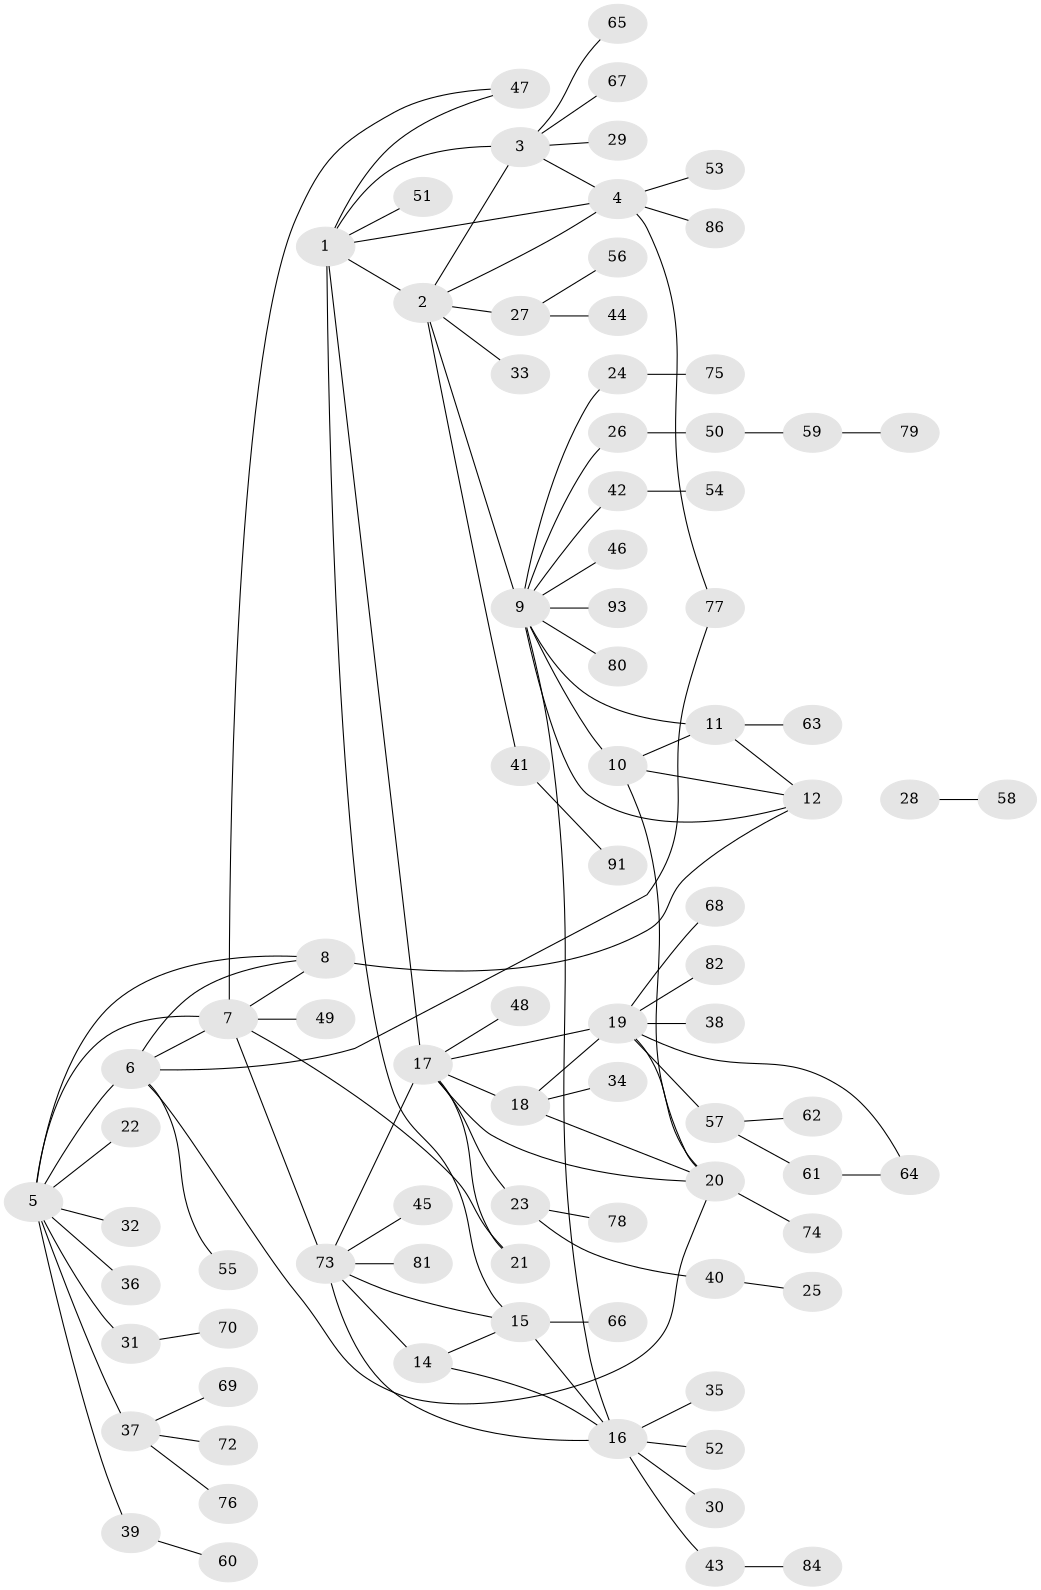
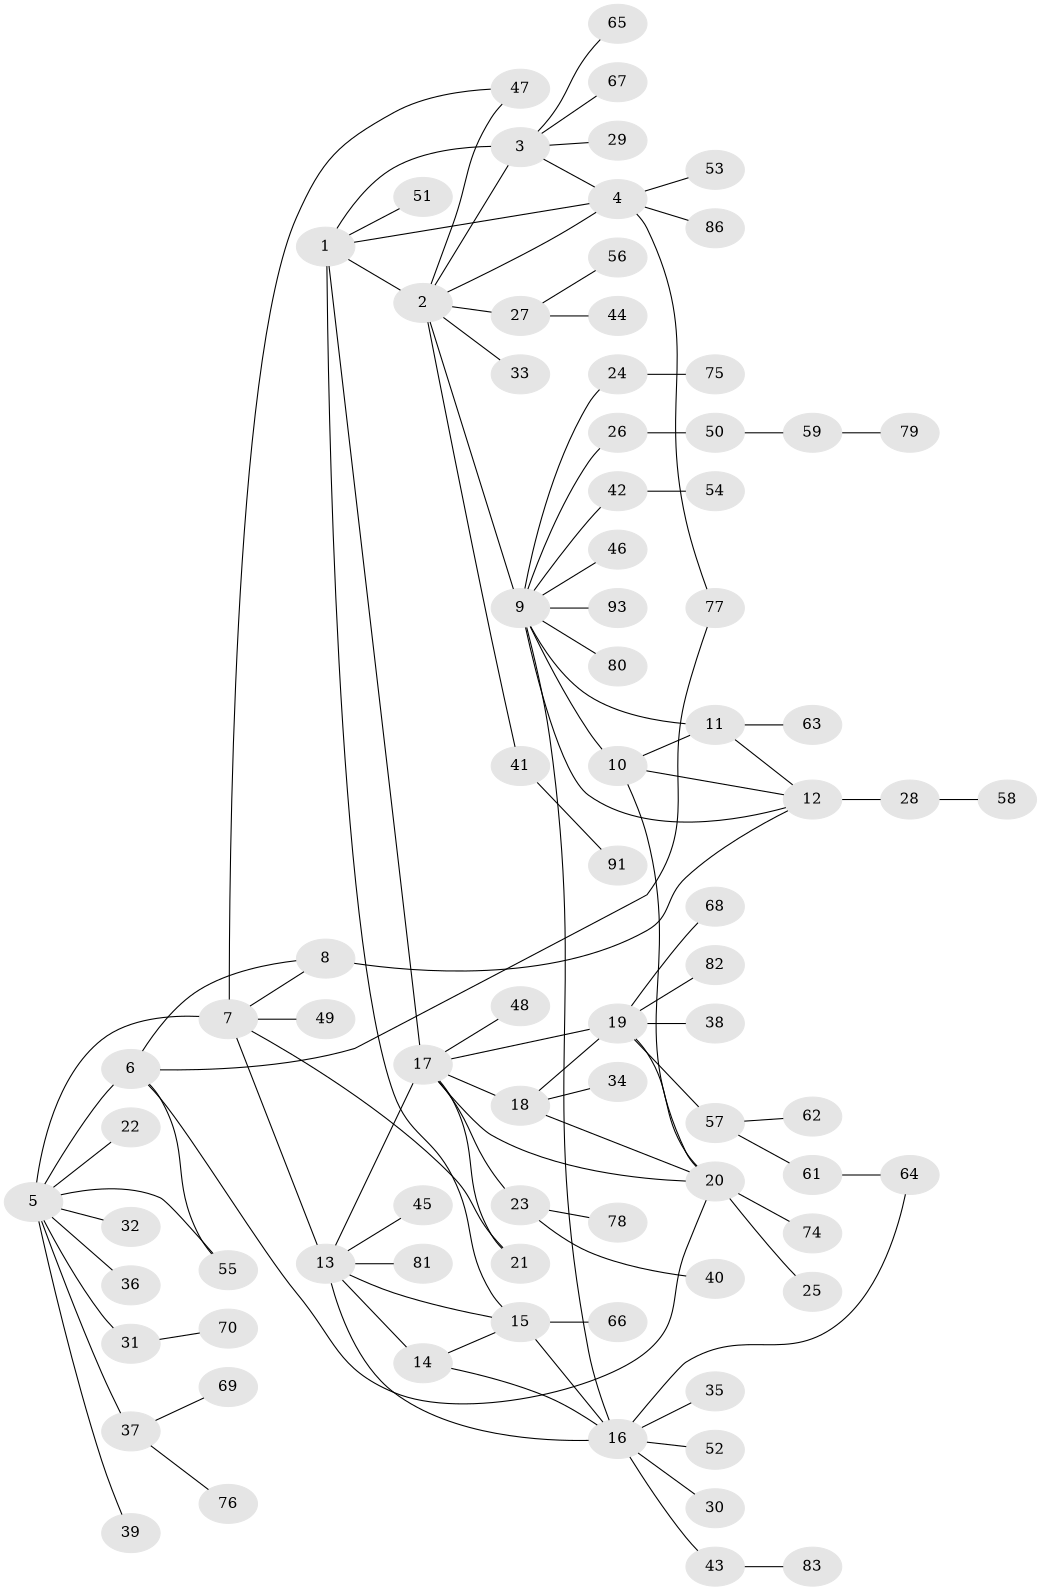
edge "47" -- "1": now "47" -- "2"
edge "12" -- "28": added
edge "8" -- "5": now "55" -- "5"
edge "7" -- "6": removed
edge "19" -- "64": now "16" -- "64"
node "73": label "73" -> "13"
edge "40" -- "25": now "20" -- "25"
node "72": removed
node "60": removed
node "84": label "84" -> "83"
